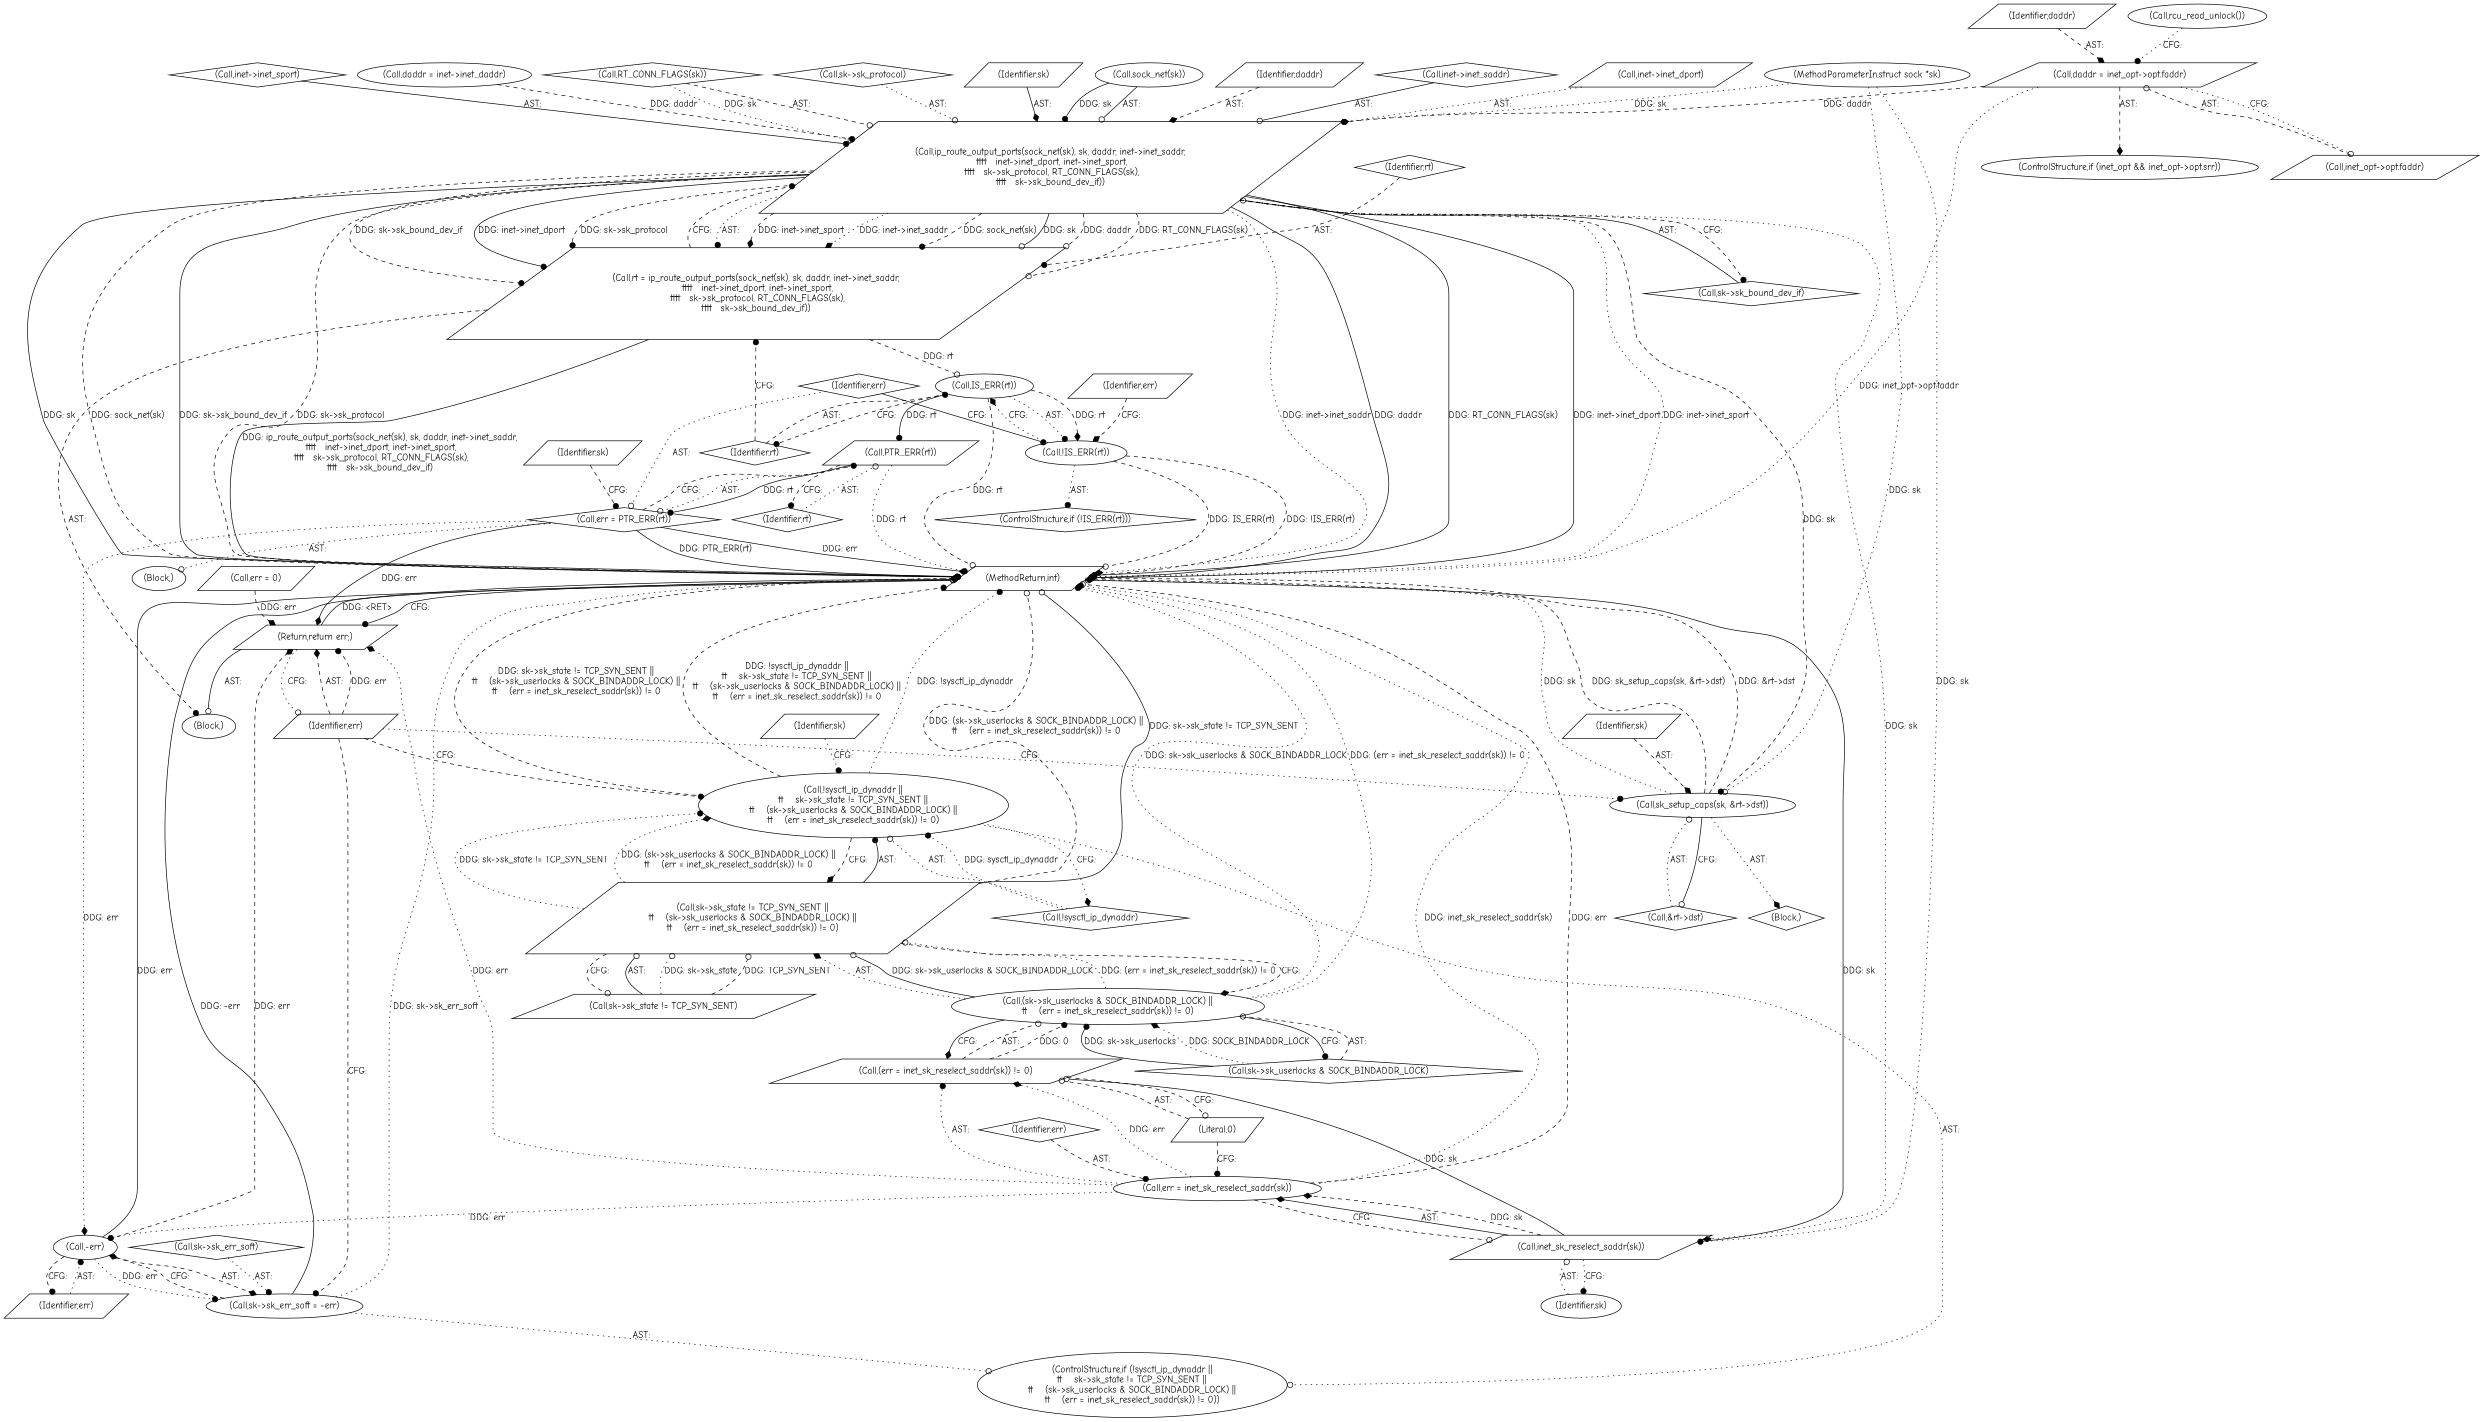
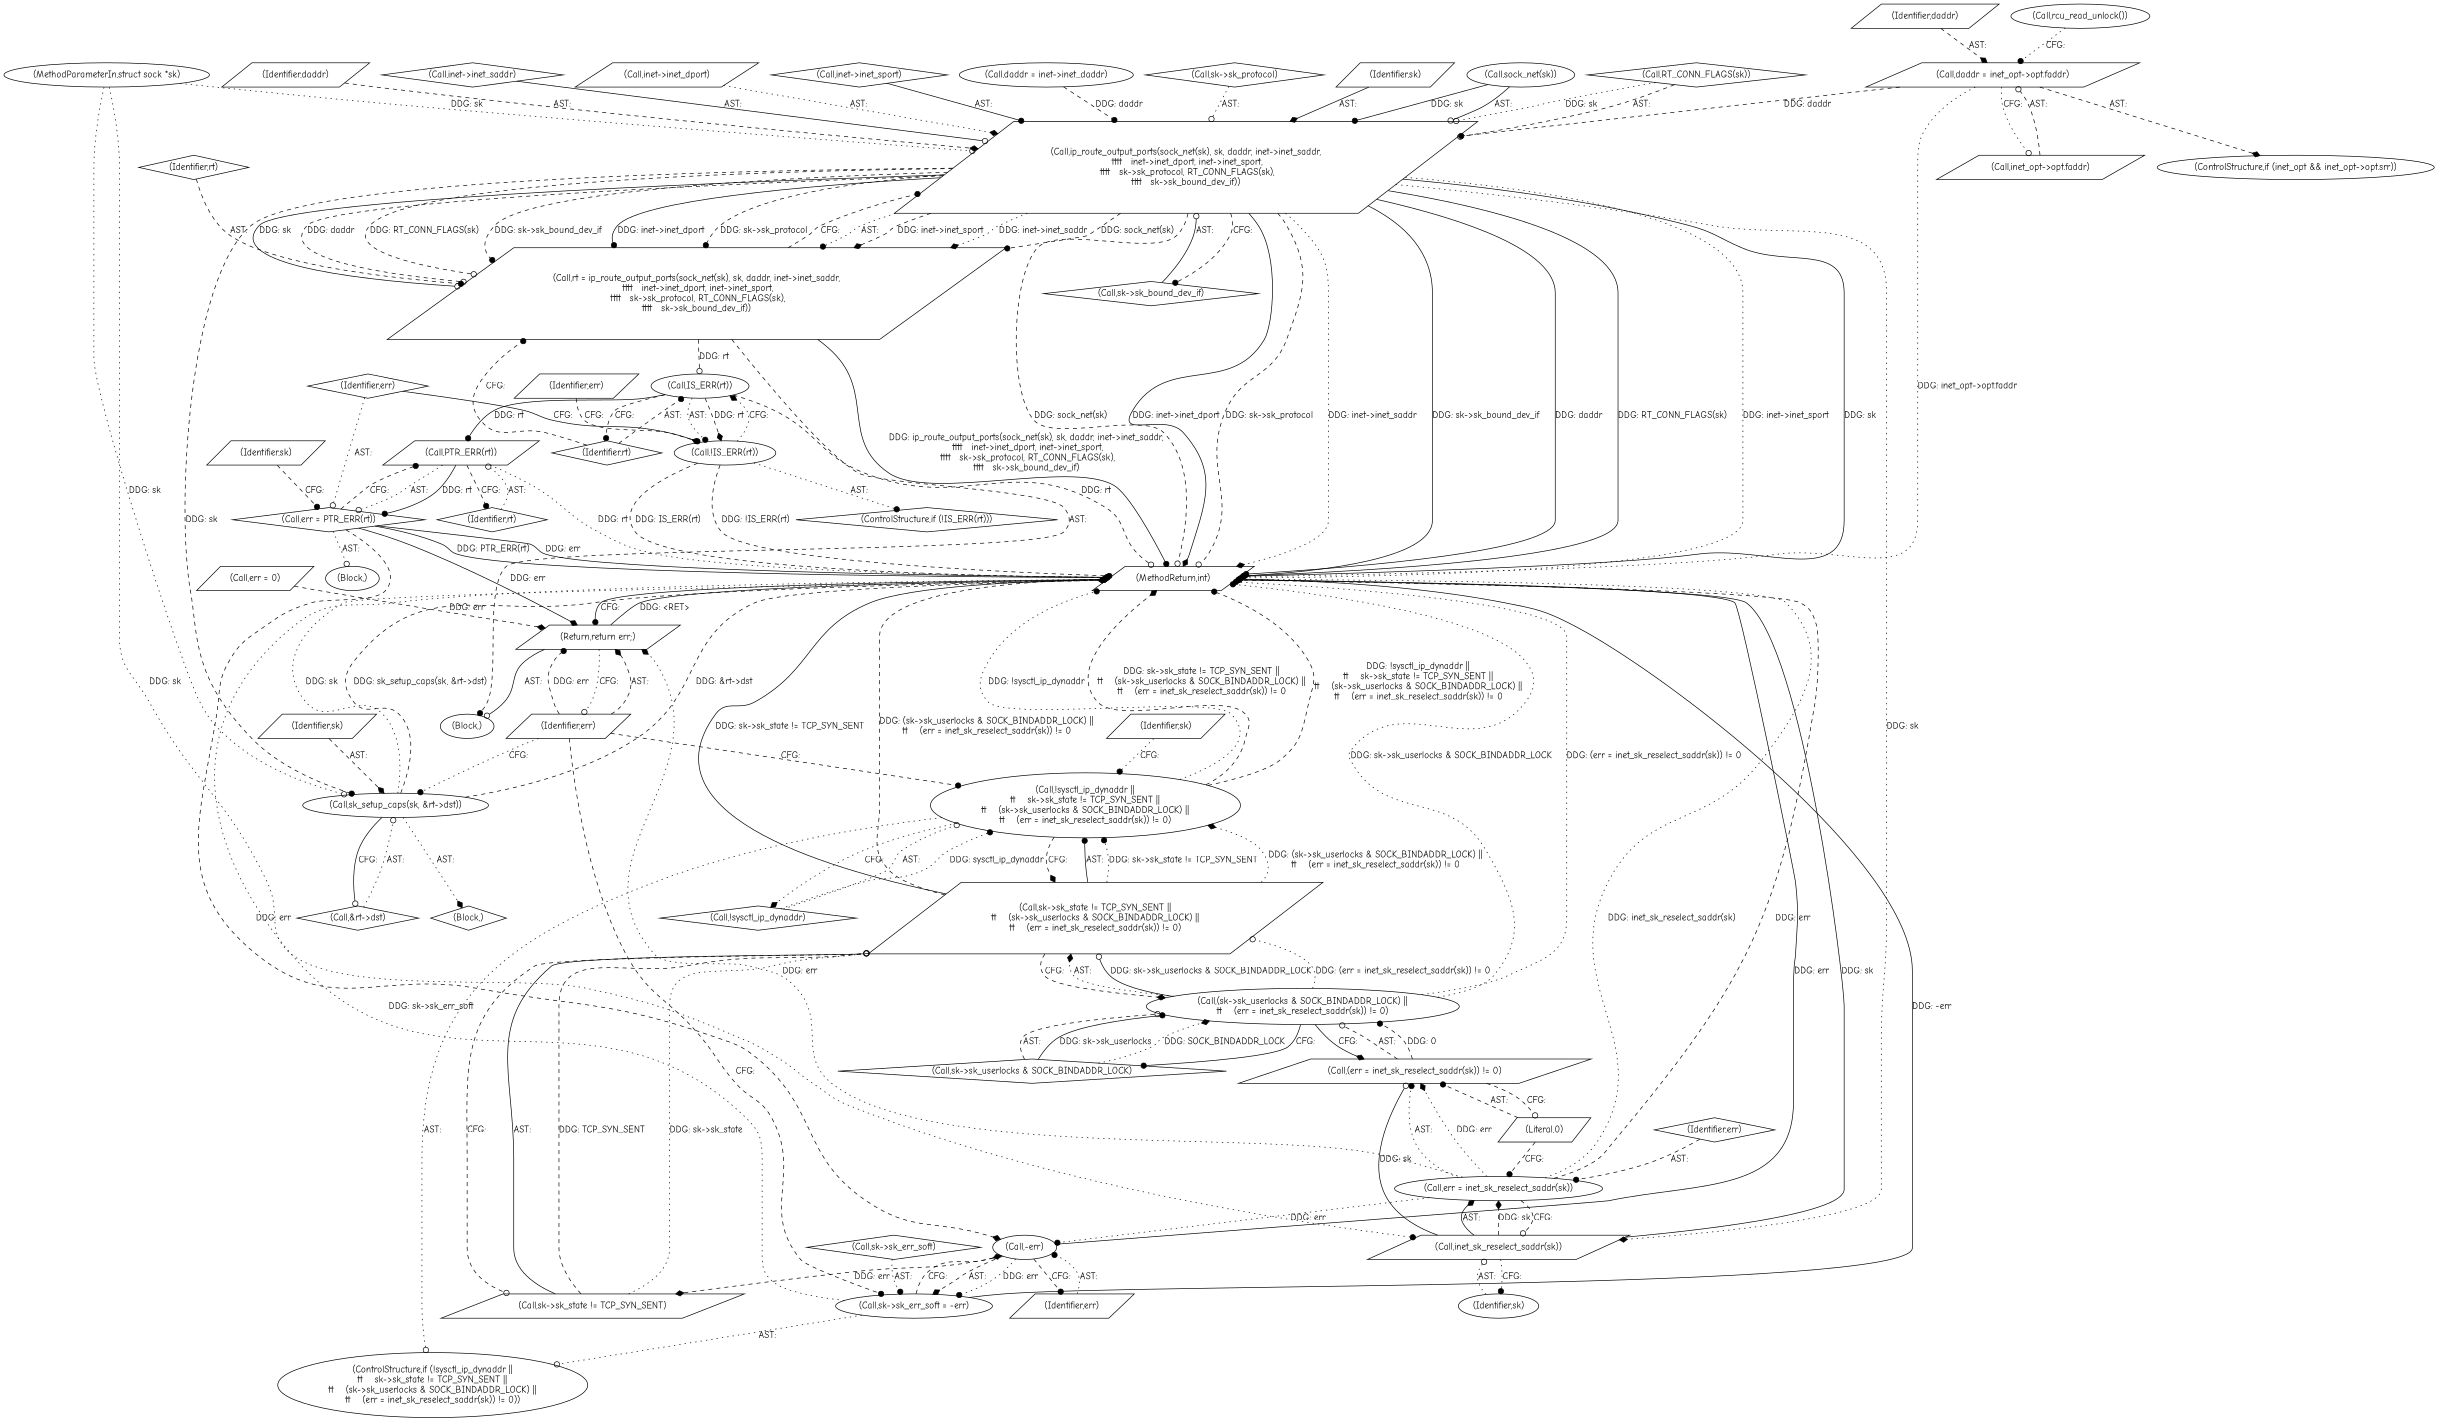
edge "(Call,err = PTR_ERR(rt))" -> "(Call,-err)": style dotted -> dashed
edge "(Call,-err)" -> "(Return,return err;)": now "(Call,-err)" -> "(Call,sk->sk_state != TCP_SYN_SENT)"
edge "(Literal,0)" -> "(Call,(err = inet_sk_reselect_saddr(sk)) != 0)": arrowhead odot -> dot
